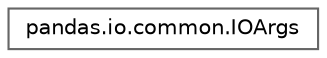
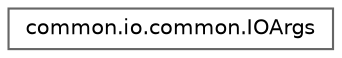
node "pandas.io.common.IOArgs": label "pandas.io.common.IOArgs" -> "common.io.common.IOArgs"
